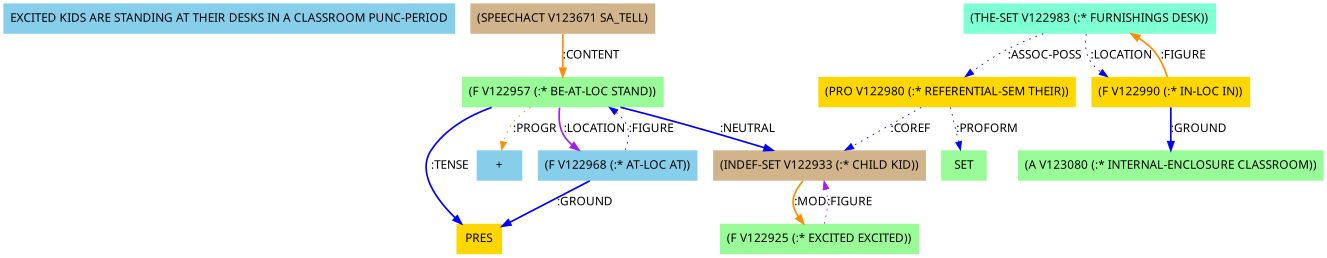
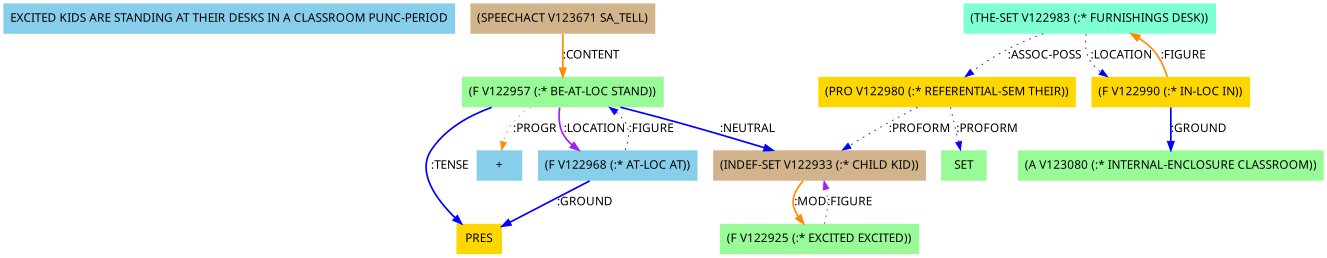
edge "(PRO V122980 (:* REFERENTIAL-SEM THEIR))" -> "(INDEF-SET V122933 (:* CHILD KID))": label ":COREF" -> ":PROFORM"
